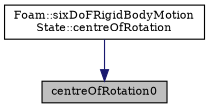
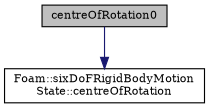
edge "Foam::sixDoFRigidBodyMotion State::centreOfRotation" -> "centreOfRotation0": reversed
